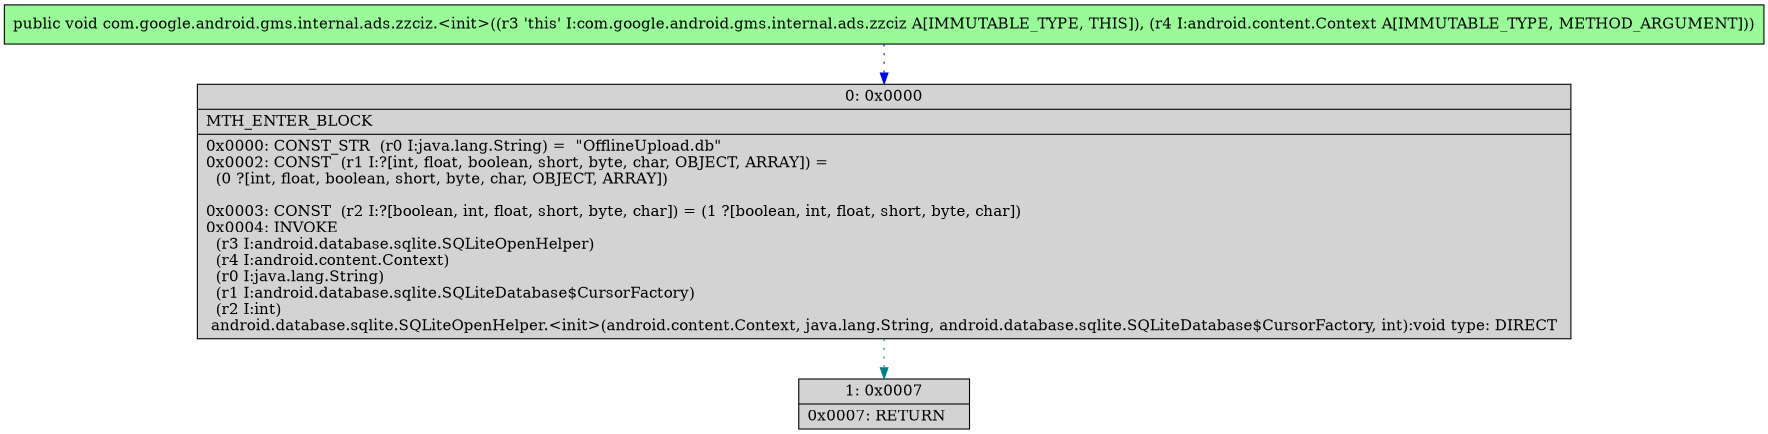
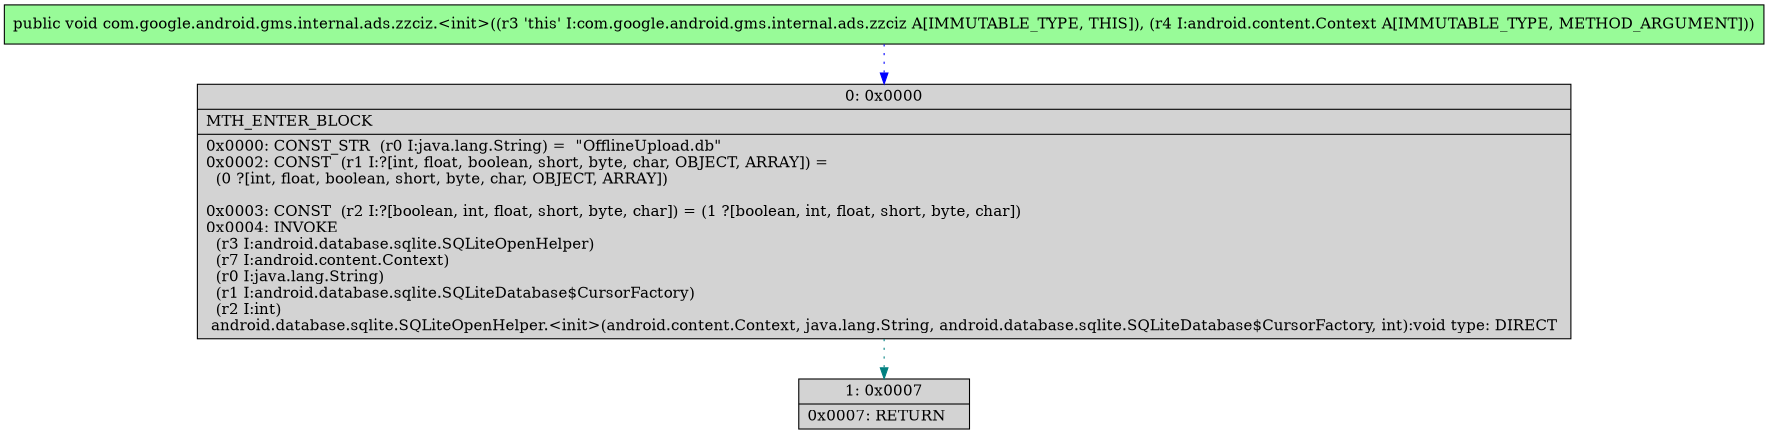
node "0: 0x0000": text "(r4 I:android.content.Context)" -> "(r7 I:android.content.Context)"
